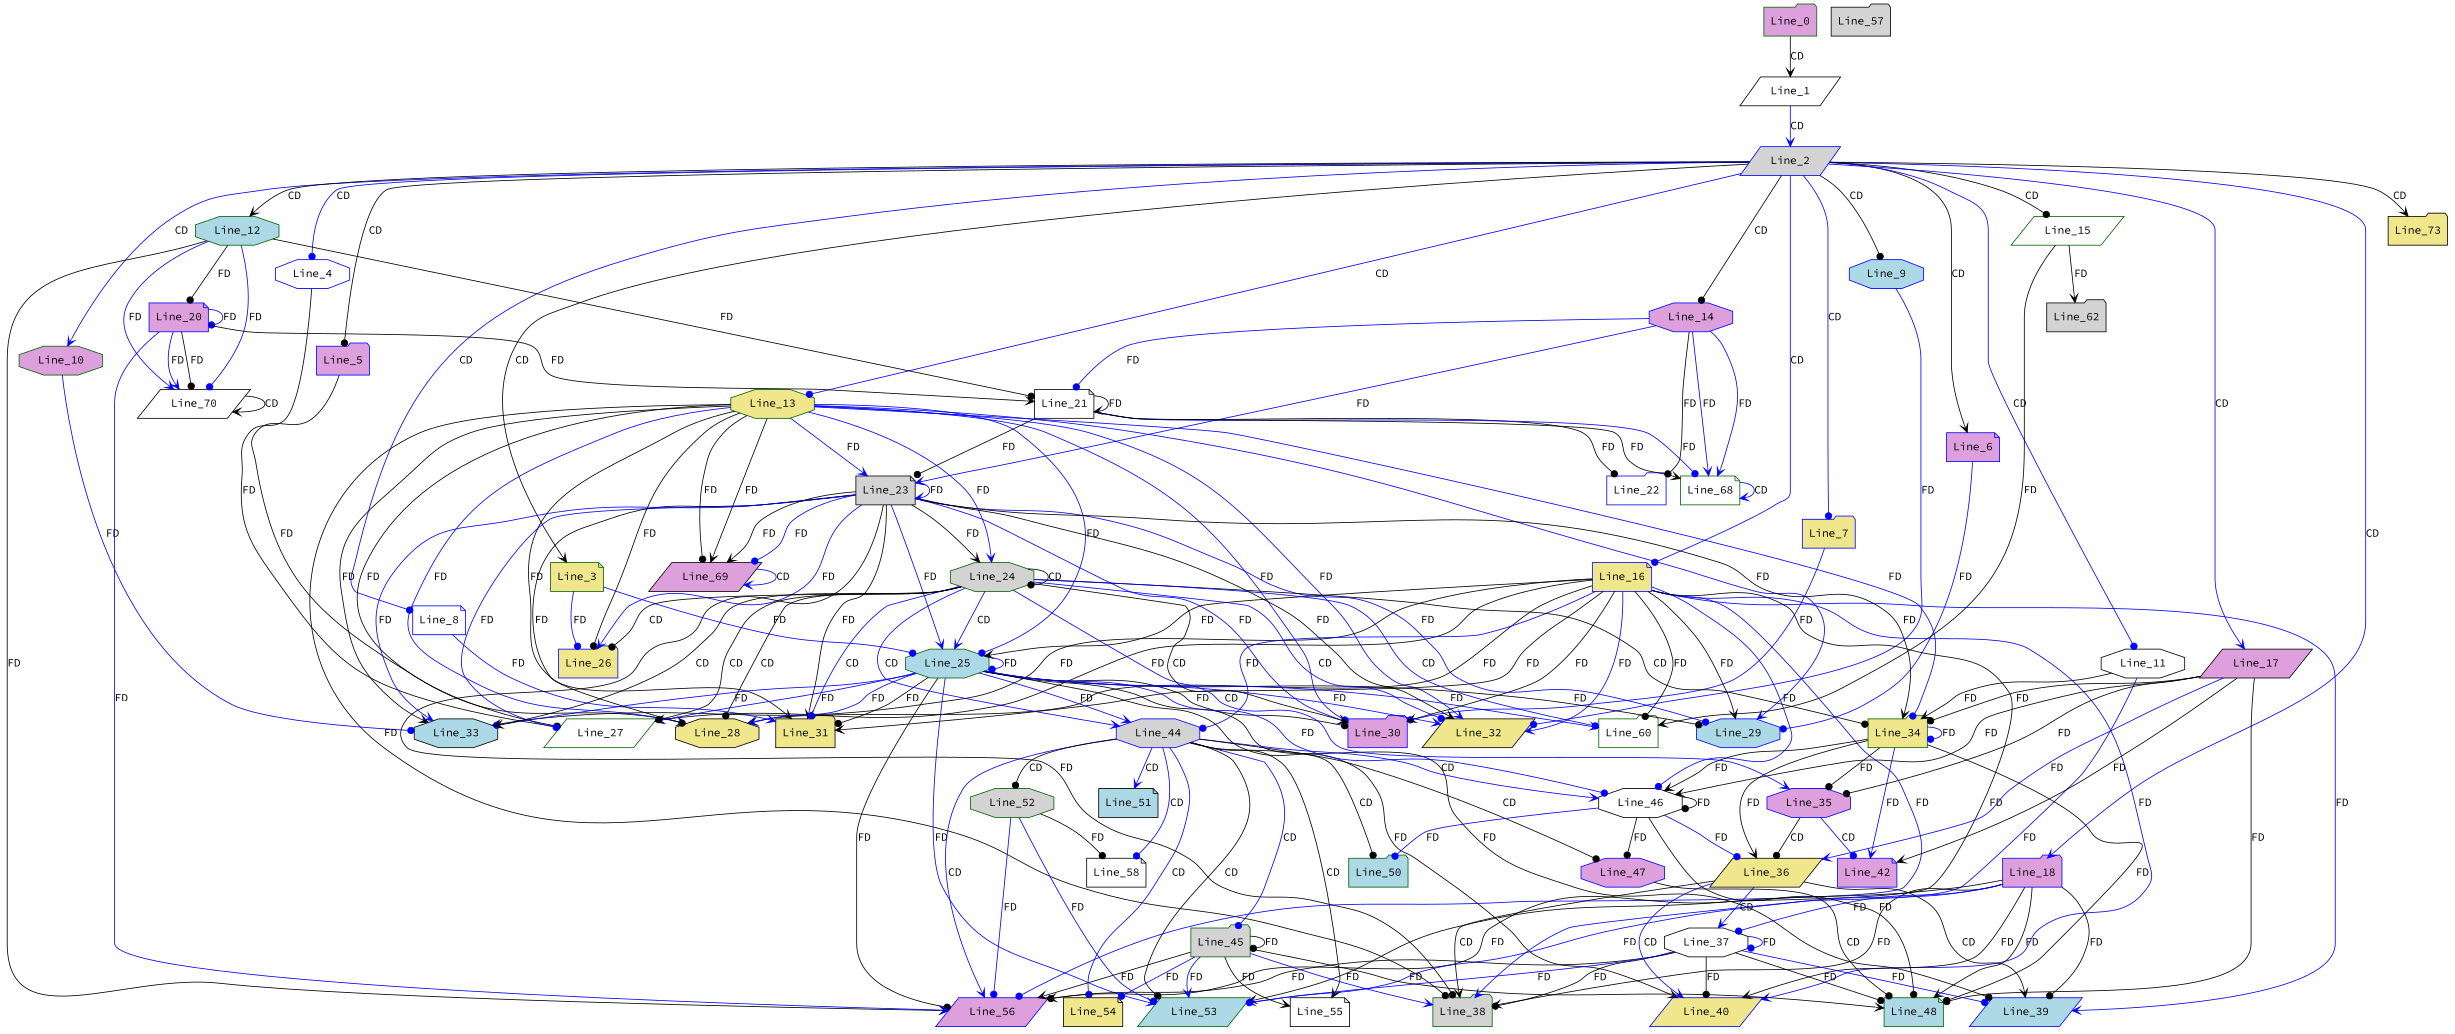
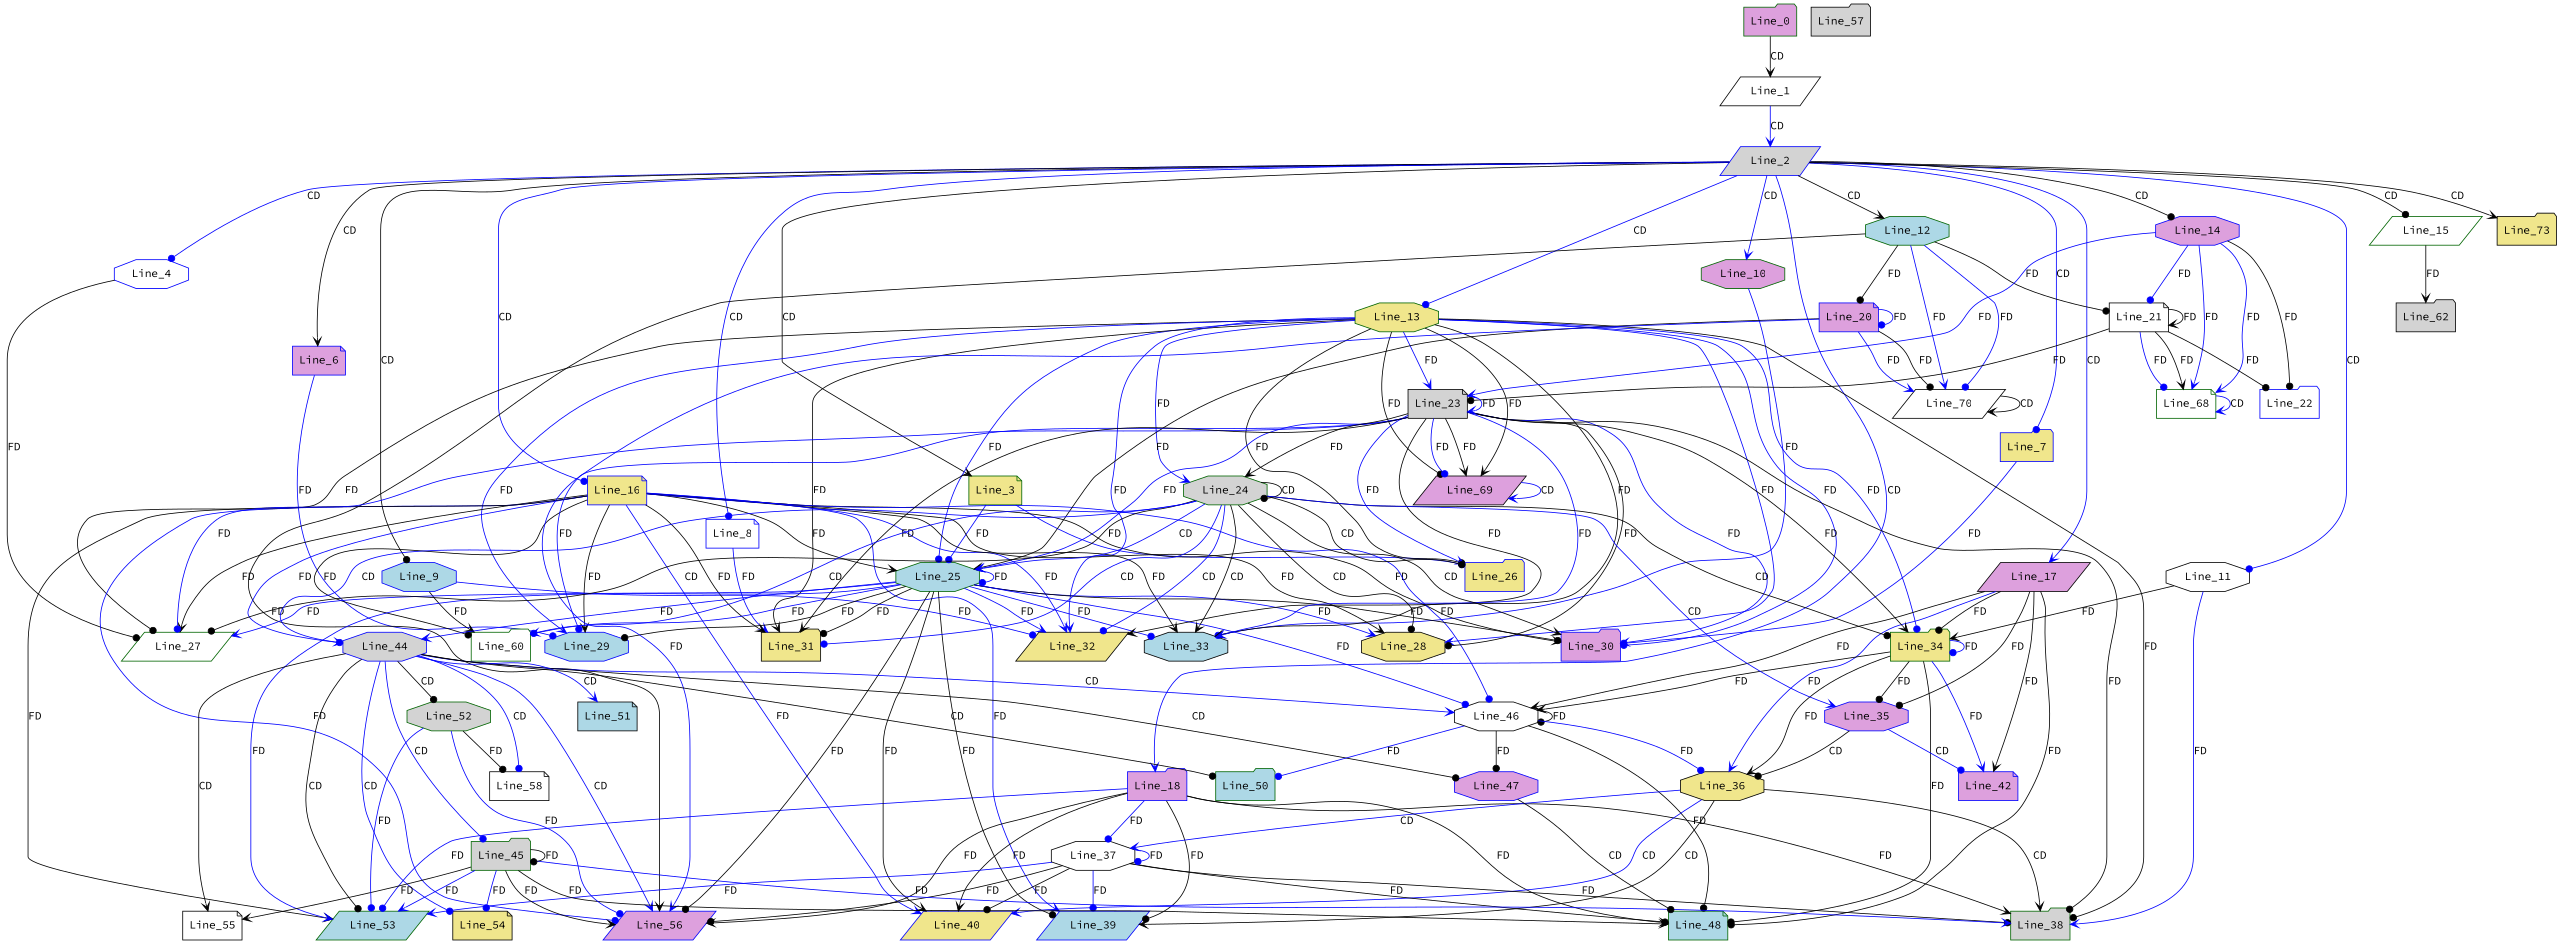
node "Line_5": removed
edge "Line_20" -> "Line_21": now "Line_20" -> "Line_25"
edge "Line_15" -> "Line_60": now "Line_9" -> "Line_60"
node "Line_36": shape parallelogram -> octagon
